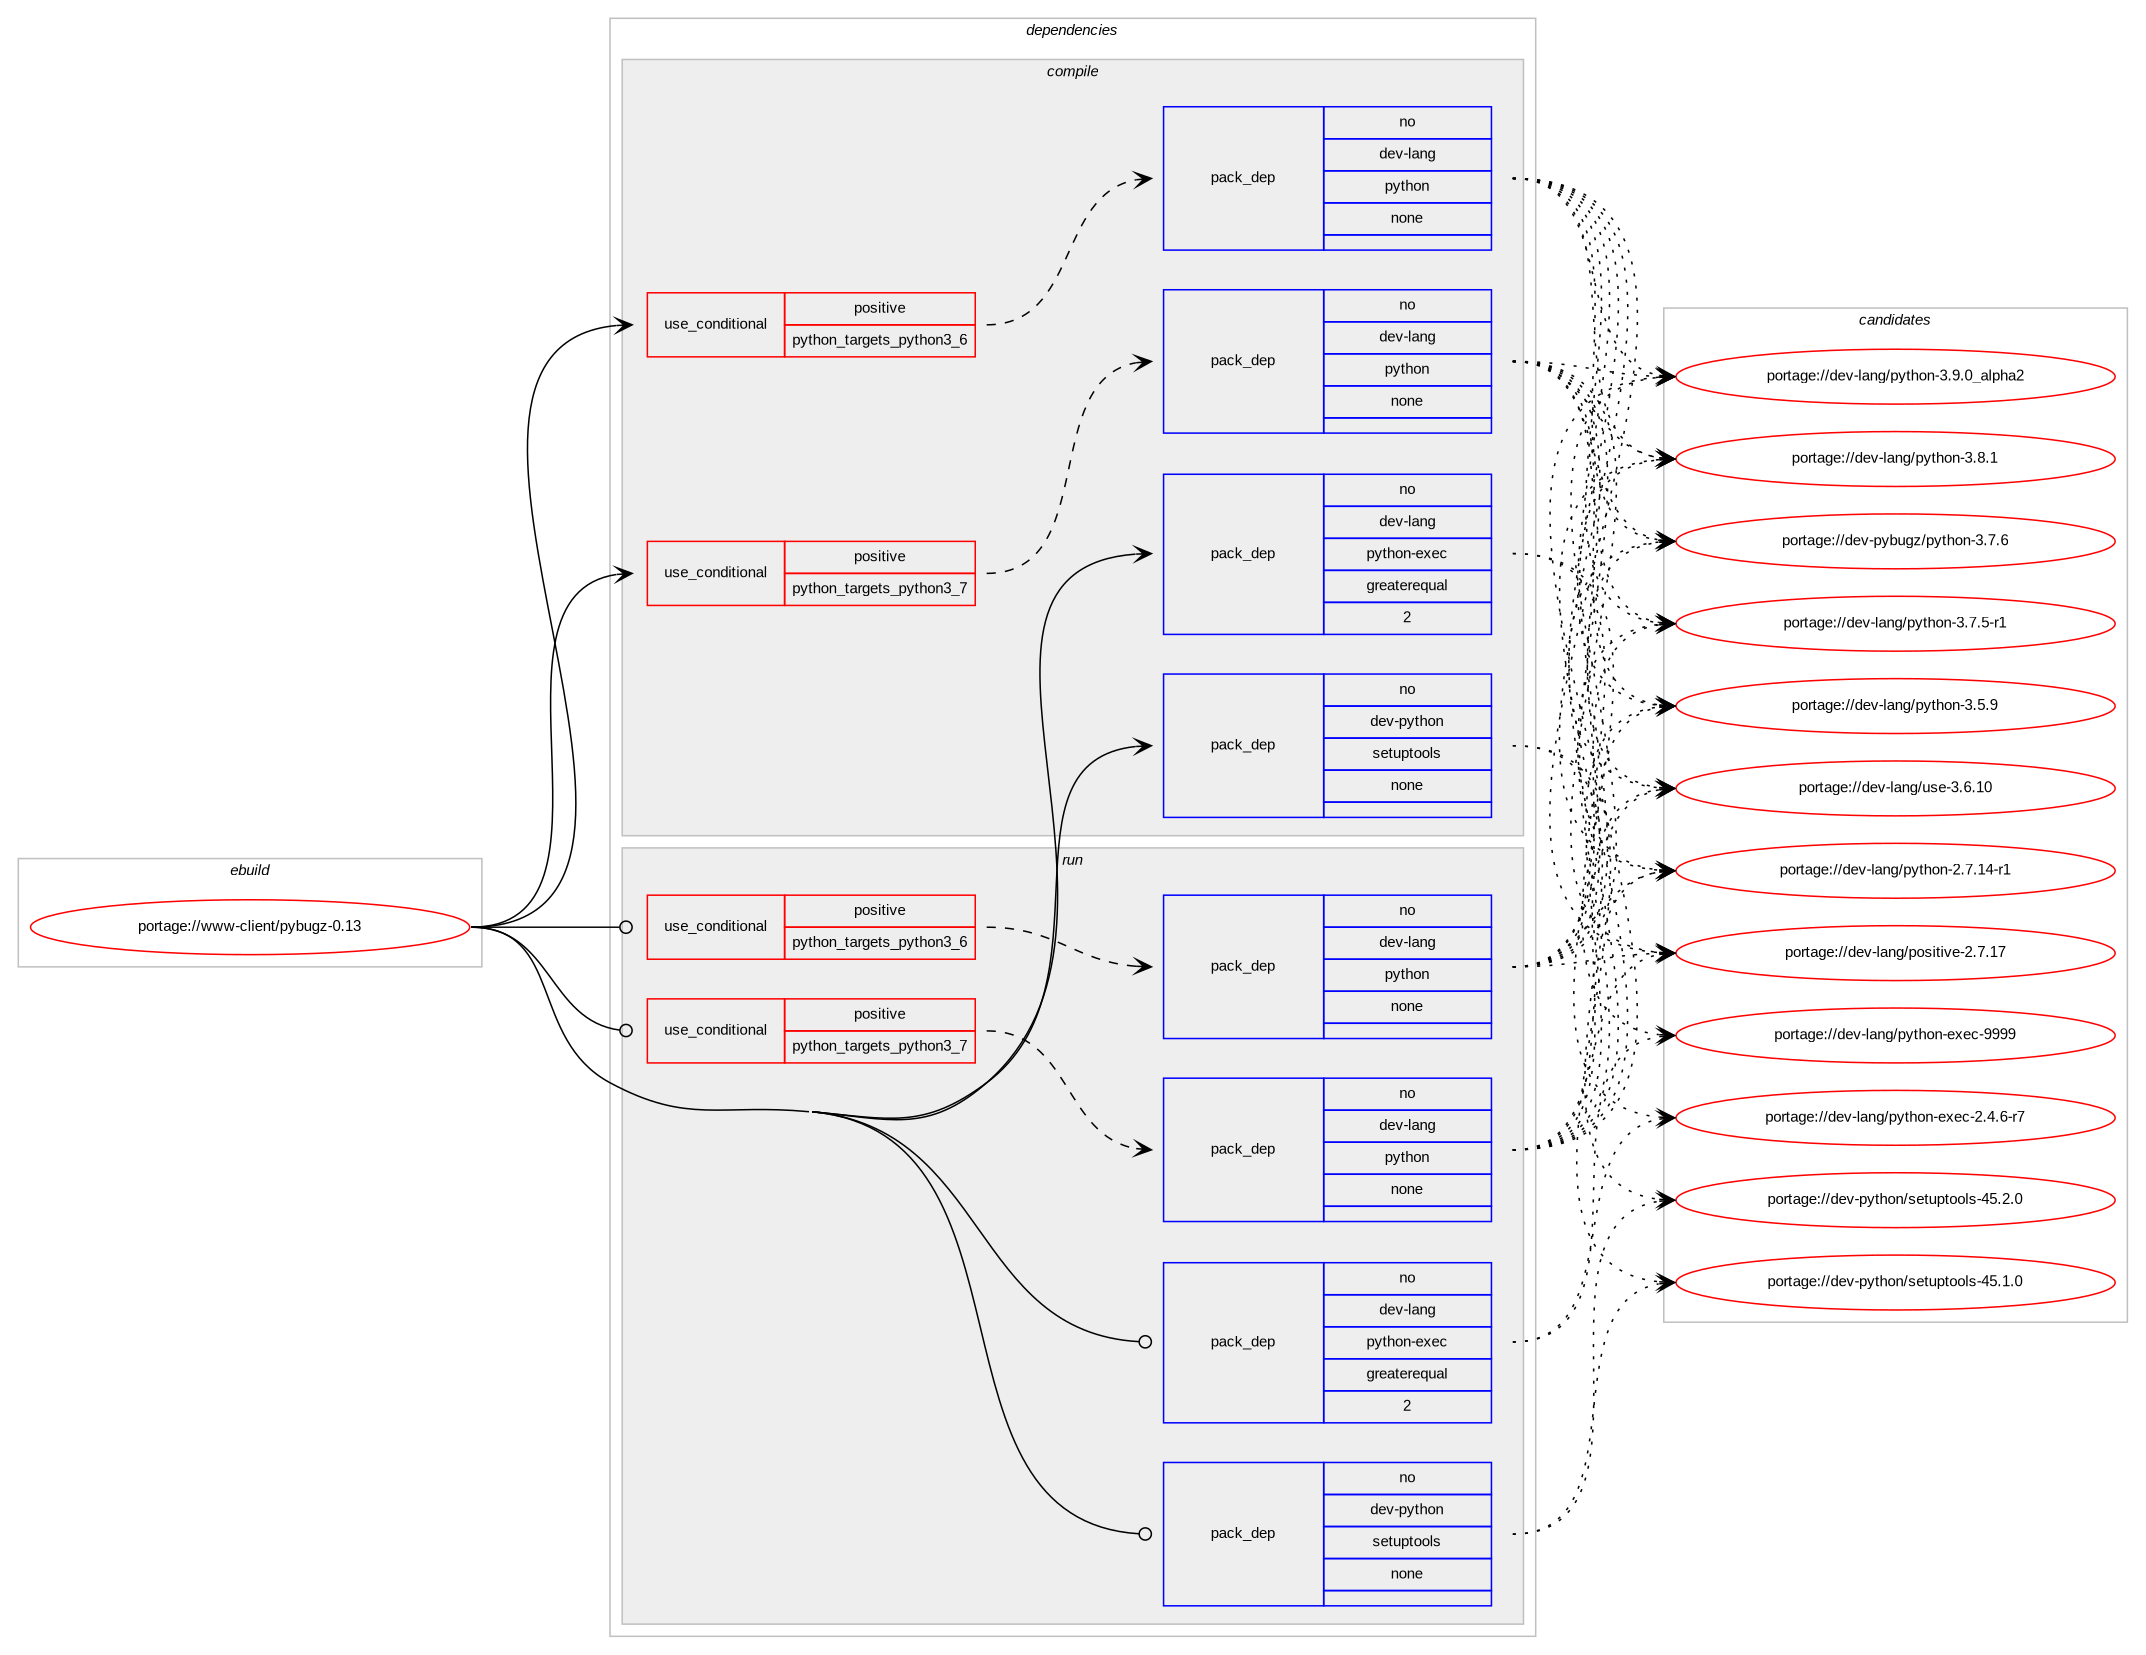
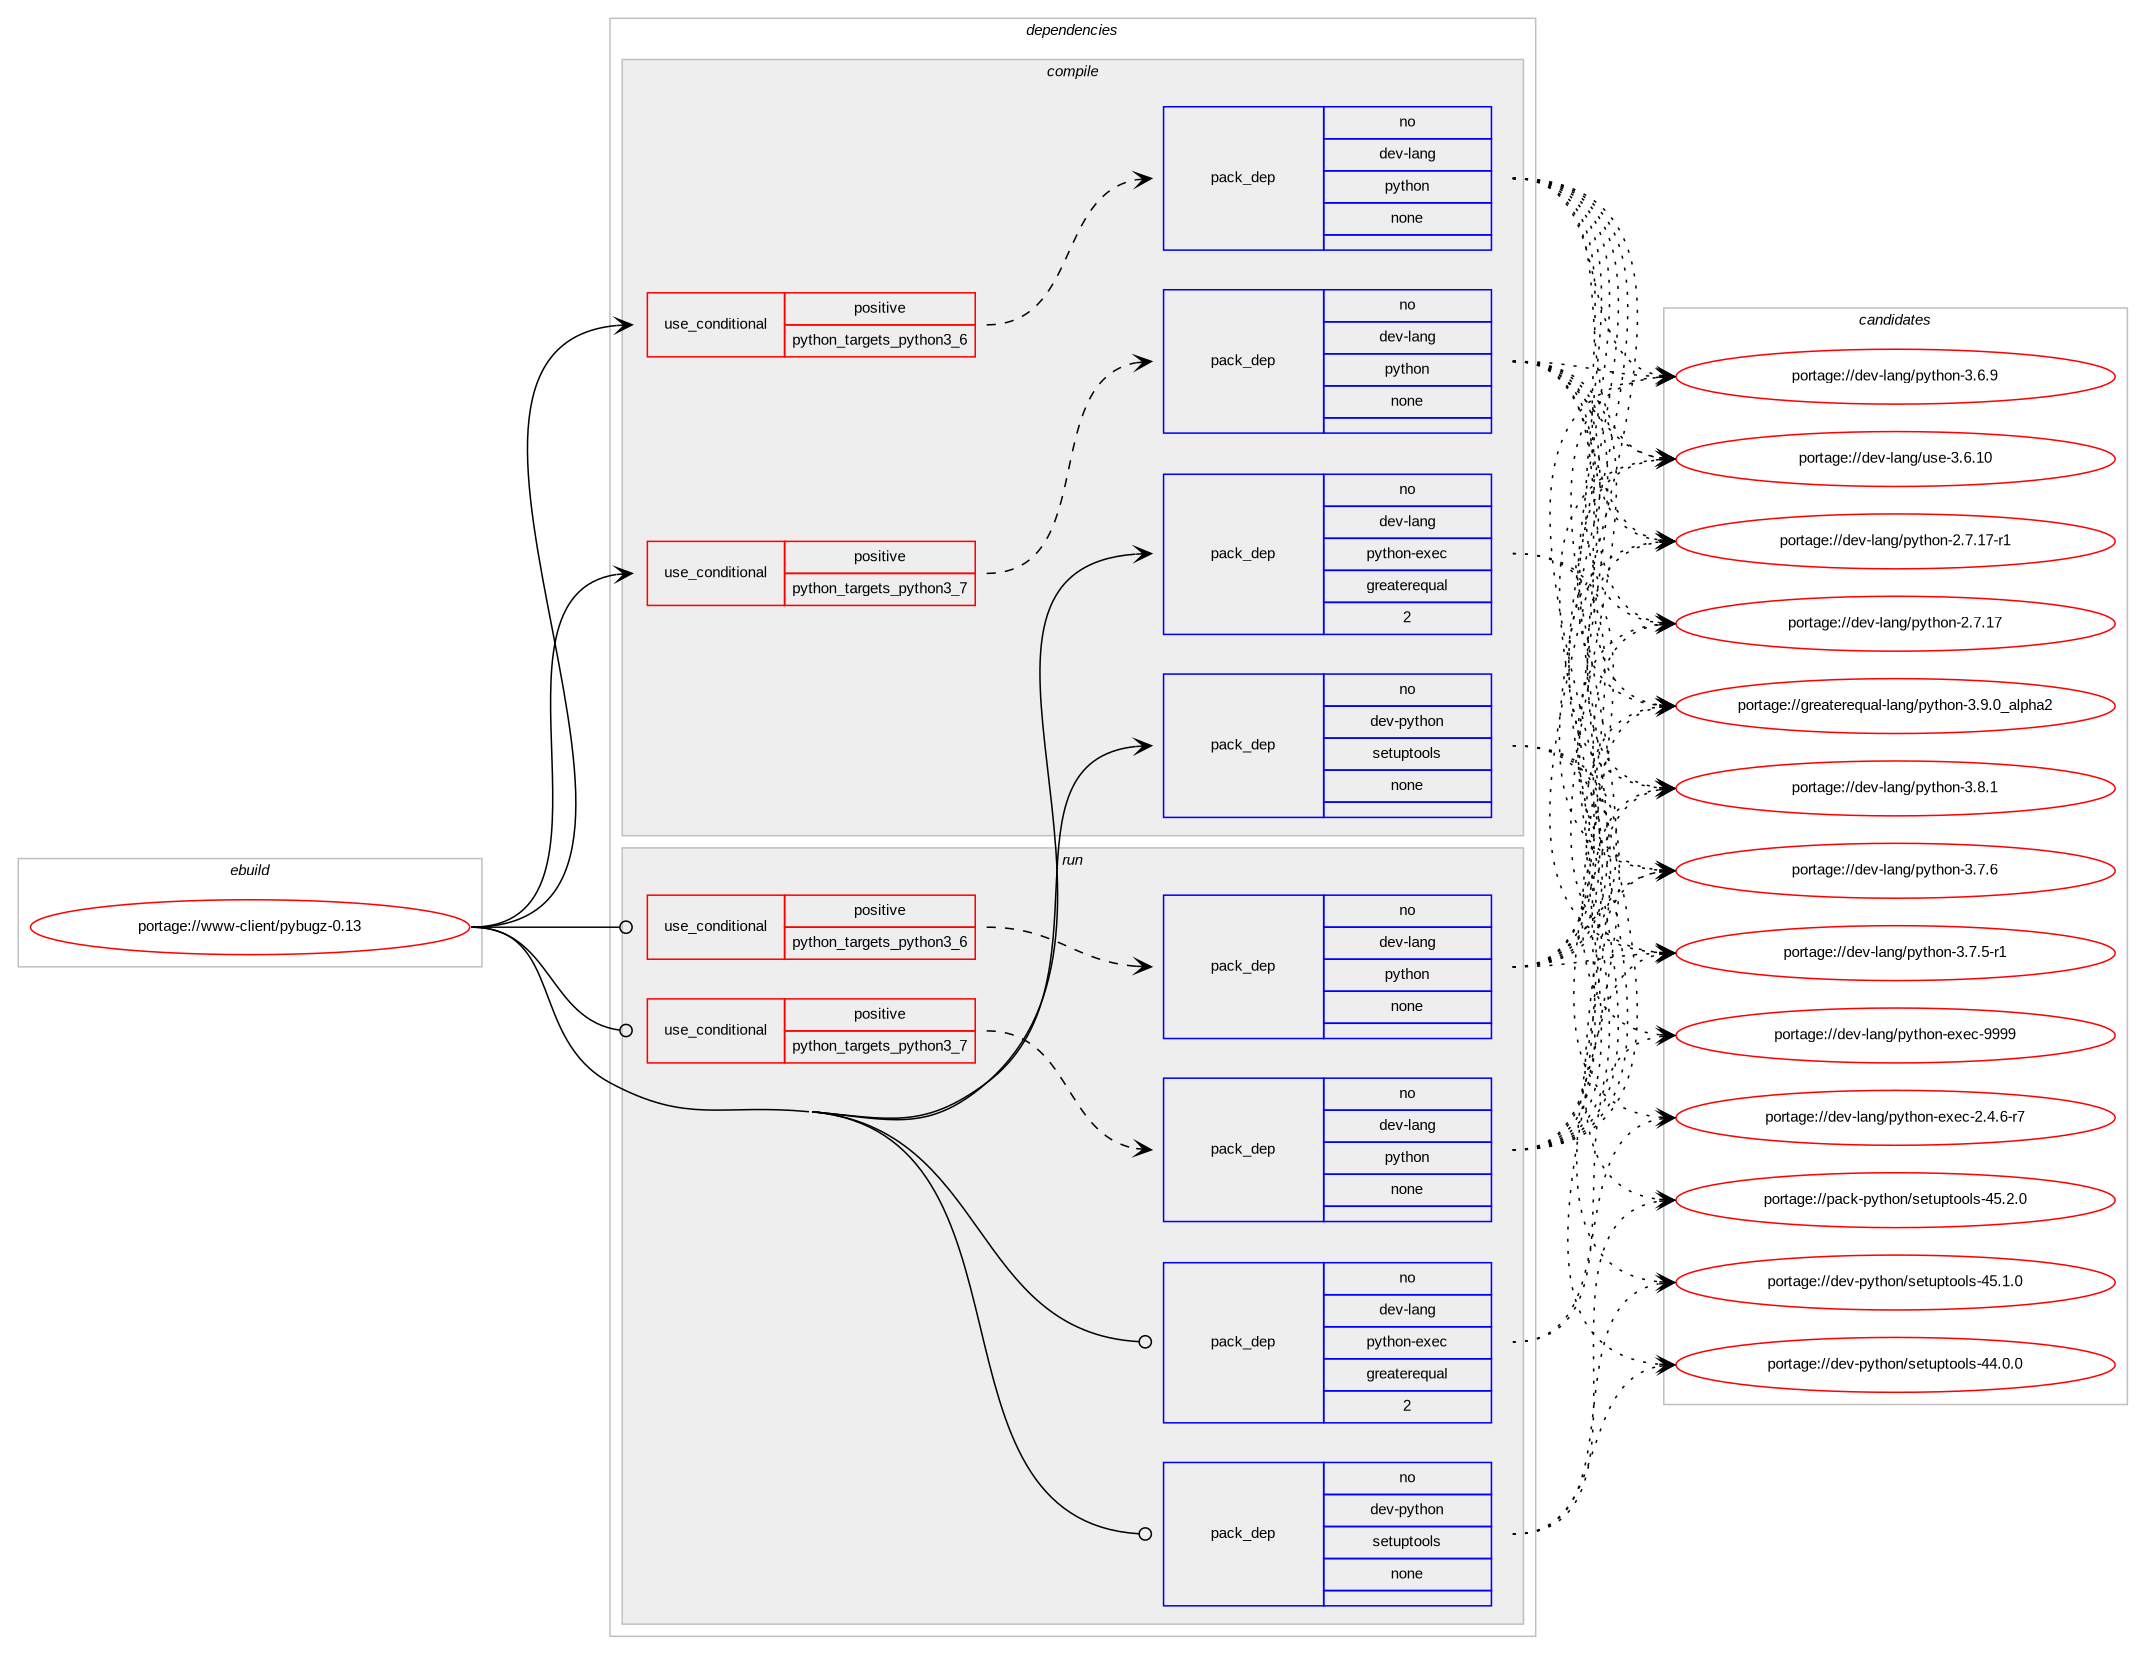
node "portage://dev-lang/python-3.9.0_alpha2": label "portage://dev-lang/python-3.9.0_alpha2" -> "portage://greaterequal-lang/python-3.9.0_alpha2"
node "portage://dev-pybugz/python-3.7.6": label "portage://dev-pybugz/python-3.7.6" -> "portage://dev-lang/python-3.7.6"
node "portage://dev-lang/python-3.5.9": label "portage://dev-lang/python-3.5.9" -> "portage://dev-lang/python-3.6.9"
node "portage://dev-lang/python-2.7.14-r1": label "portage://dev-lang/python-2.7.14-r1" -> "portage://dev-lang/python-2.7.17-r1"
node "portage://dev-lang/positive-2.7.17": label "portage://dev-lang/positive-2.7.17" -> "portage://dev-lang/python-2.7.17"
node "portage://dev-python/setuptools-45.2.0": label "portage://dev-python/setuptools-45.2.0" -> "portage://pack-python/setuptools-45.2.0"
node "portage://dev-python/setuptools-44.0.0": added
